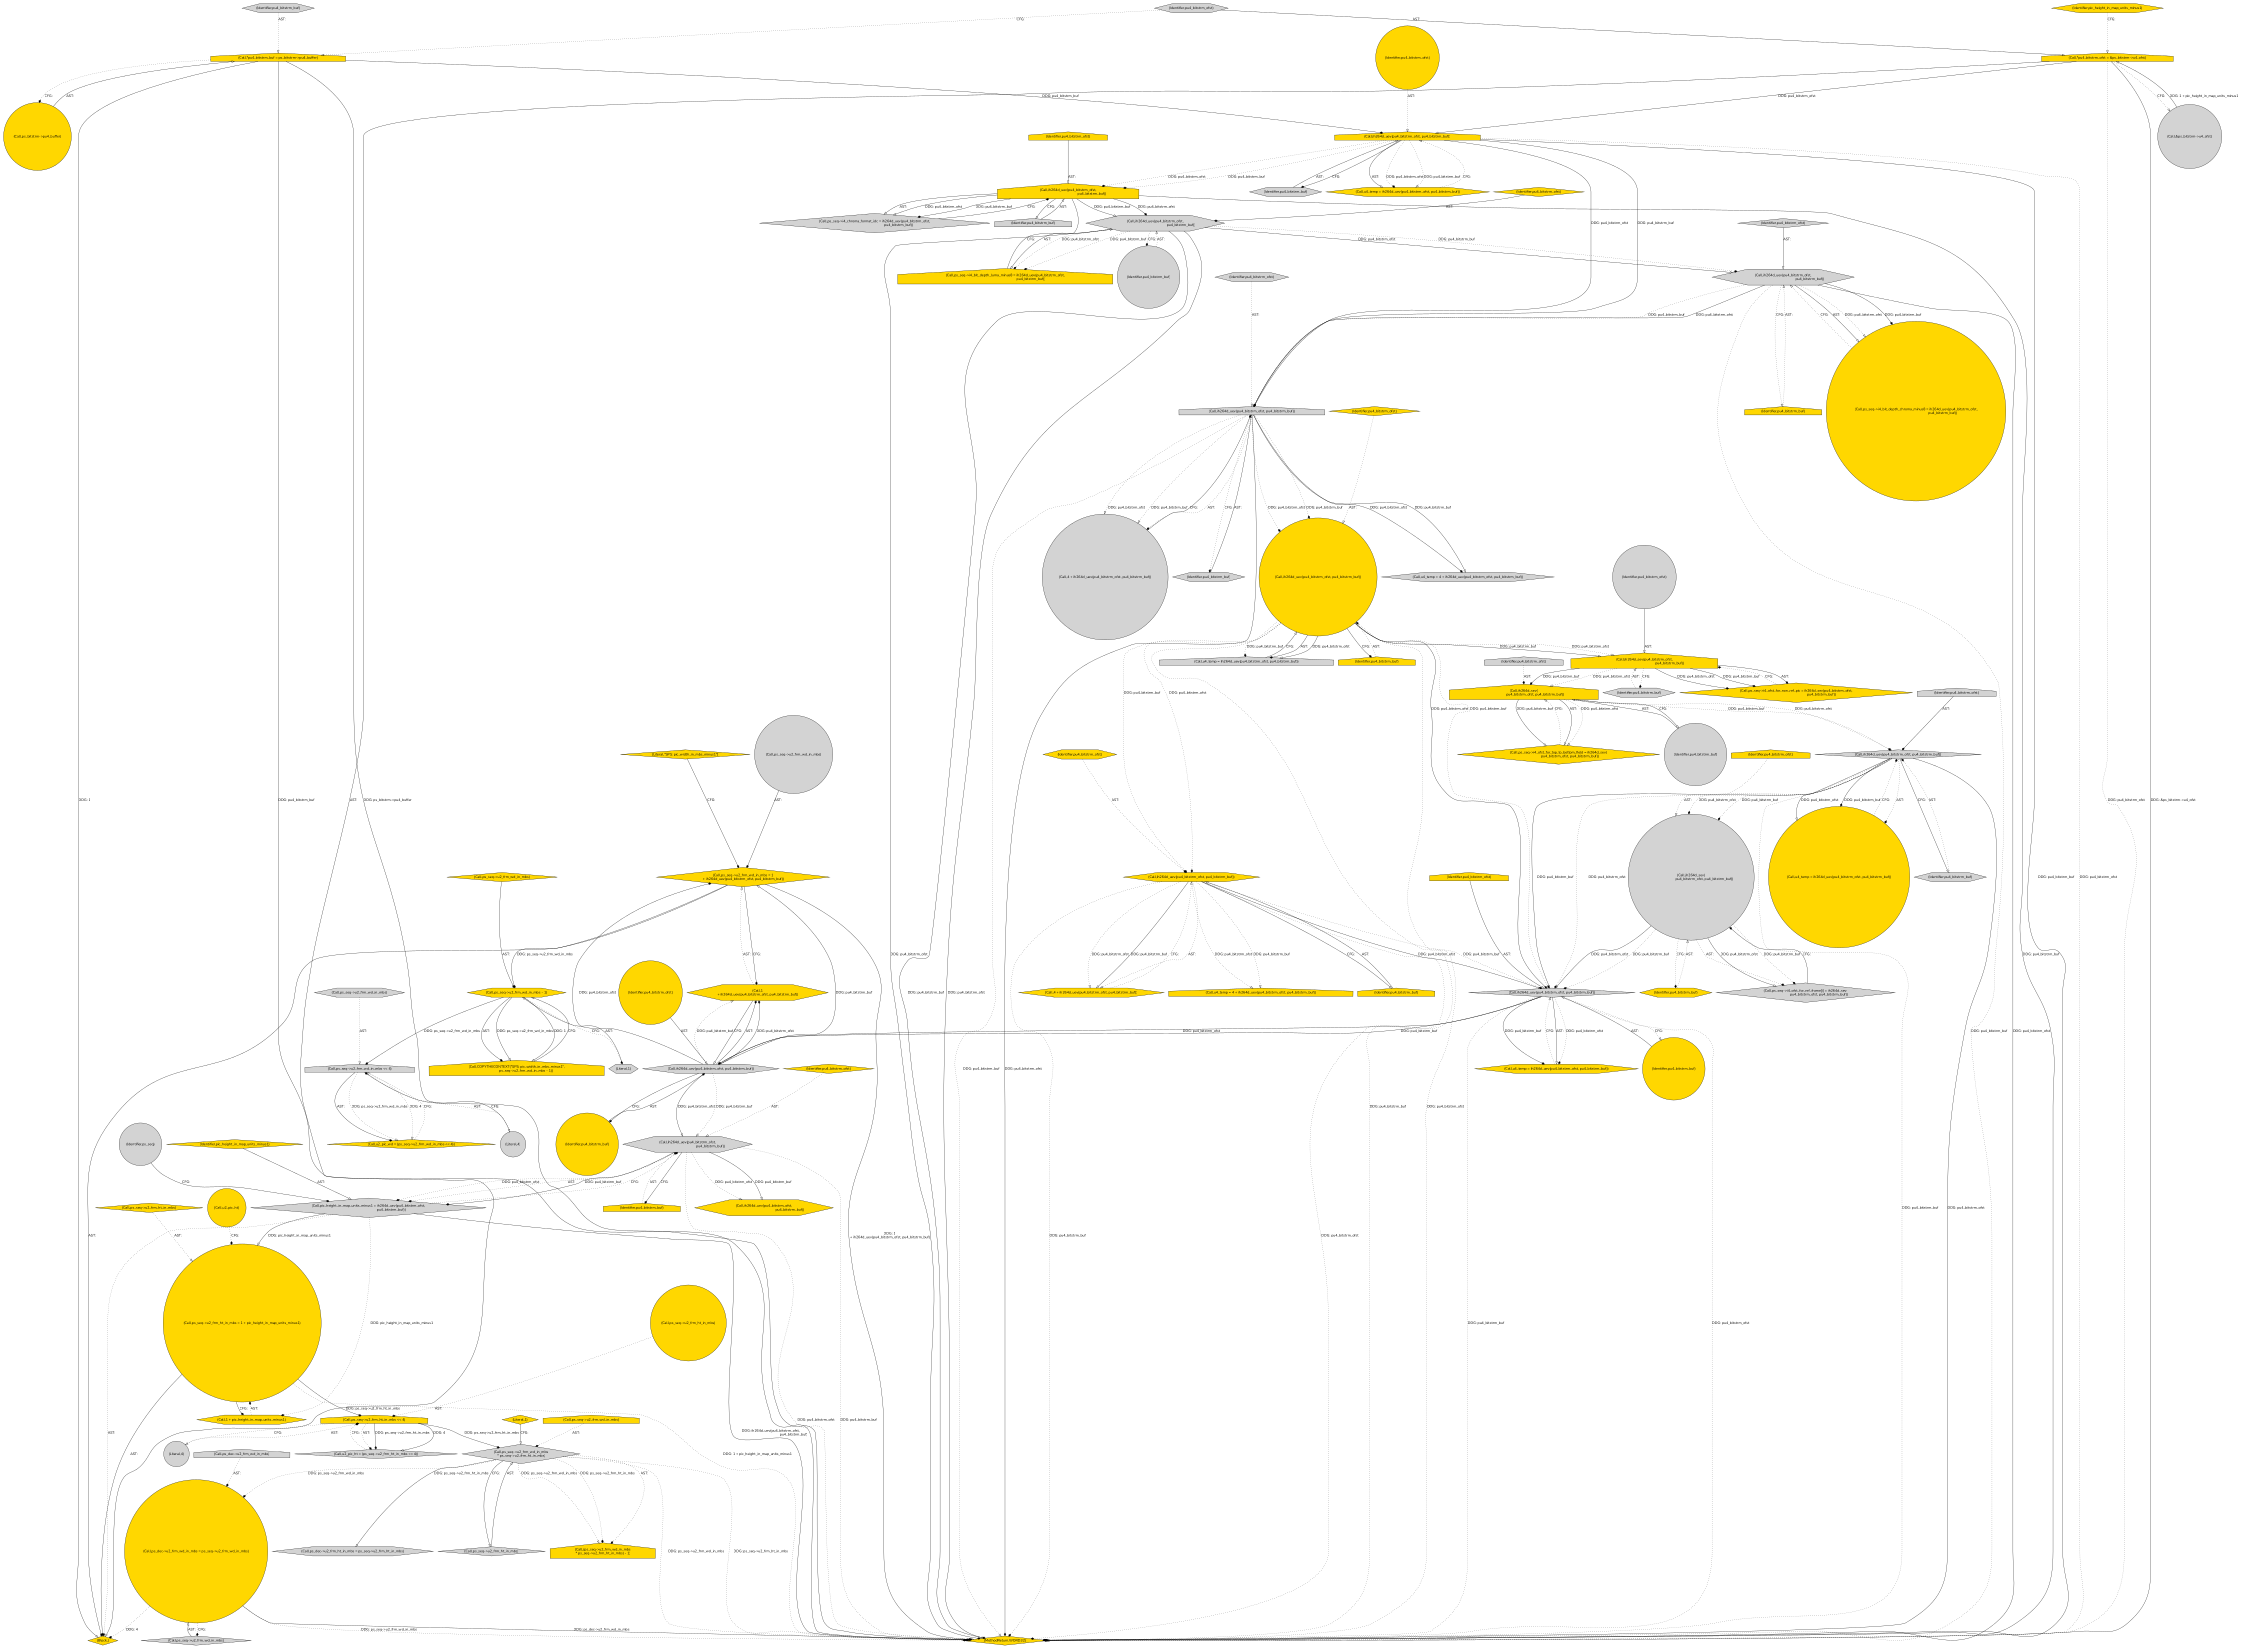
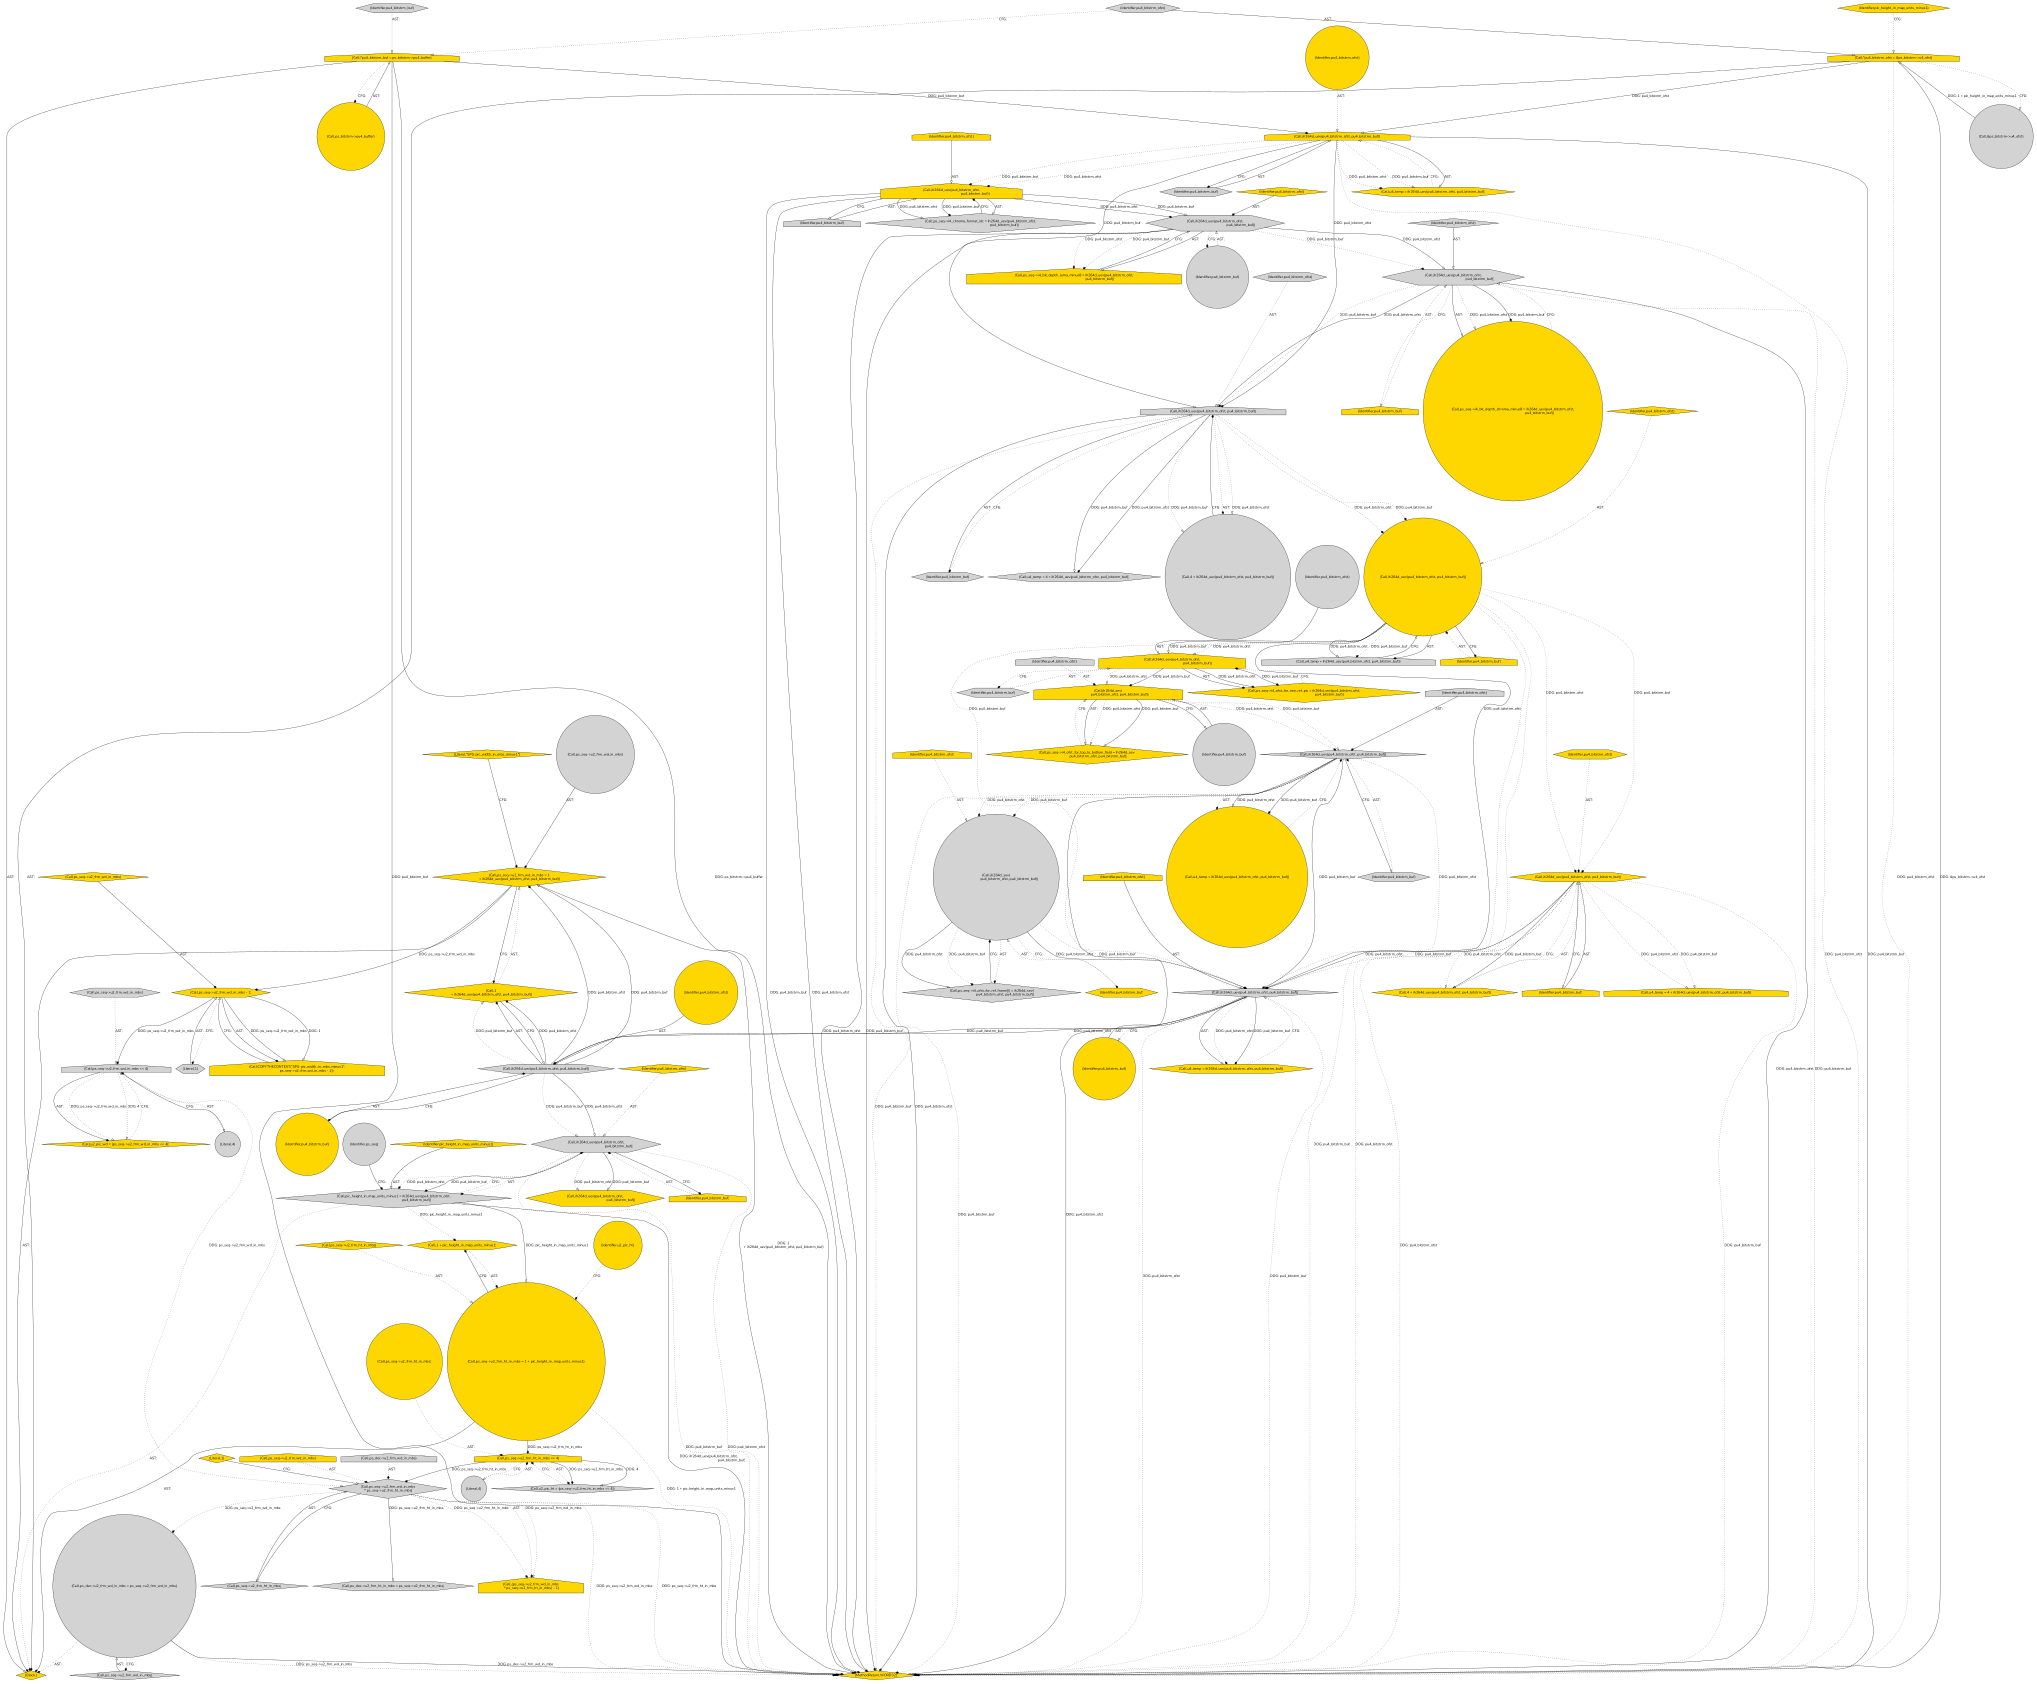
edge "(Call,*pu4_bitstrm_ofst = &ps_bitstrm->u4_ofst)" -> "(Block,)": arrowhead onormal -> diamond
edge "(Call,*pu4_bitstrm_buf = ps_bitstrm->pu4_buffer)" -> "(Block,)": label "DDG: 1" -> "AST: "
node "(Call,1 + ih264d_uev(pu4_bitstrm_ofst, pu4_bitstrm_buf))": shape hexagon -> diamond
node "(Call,u2_pic_ht)": label "(Call,u2_pic_ht)" -> "(Identifier,u2_pic_ht)"
edge "(Call,ps_seq->u2_frm_wd_in_mbs << 4)" -> "(Call,ps_seq->u2_frm_wd_in_mbs * ps_seq->u2_frm_ht_in_mbs)": added, label "DDG: ps_seq->u2_frm_wd_in_mbs"
edge "(Call,ps_dec->u2_frm_wd_in_mbs)" -> "(Call,ps_dec->u2_frm_wd_in_mbs = ps_seq->u2_frm_wd_in_mbs)": now "(Call,ps_dec->u2_frm_wd_in_mbs)" -> "(Call,ps_seq->u2_frm_wd_in_mbs * ps_seq->u2_frm_ht_in_mbs)"
node "(Call,ps_dec->u2_frm_wd_in_mbs = ps_seq->u2_frm_wd_in_mbs)": fillcolor gold -> lightgrey
edge "(Call,ps_dec->u2_frm_wd_in_mbs = ps_seq->u2_frm_wd_in_mbs)" -> "(Block,)": label "DDG: 4" -> "AST: "
